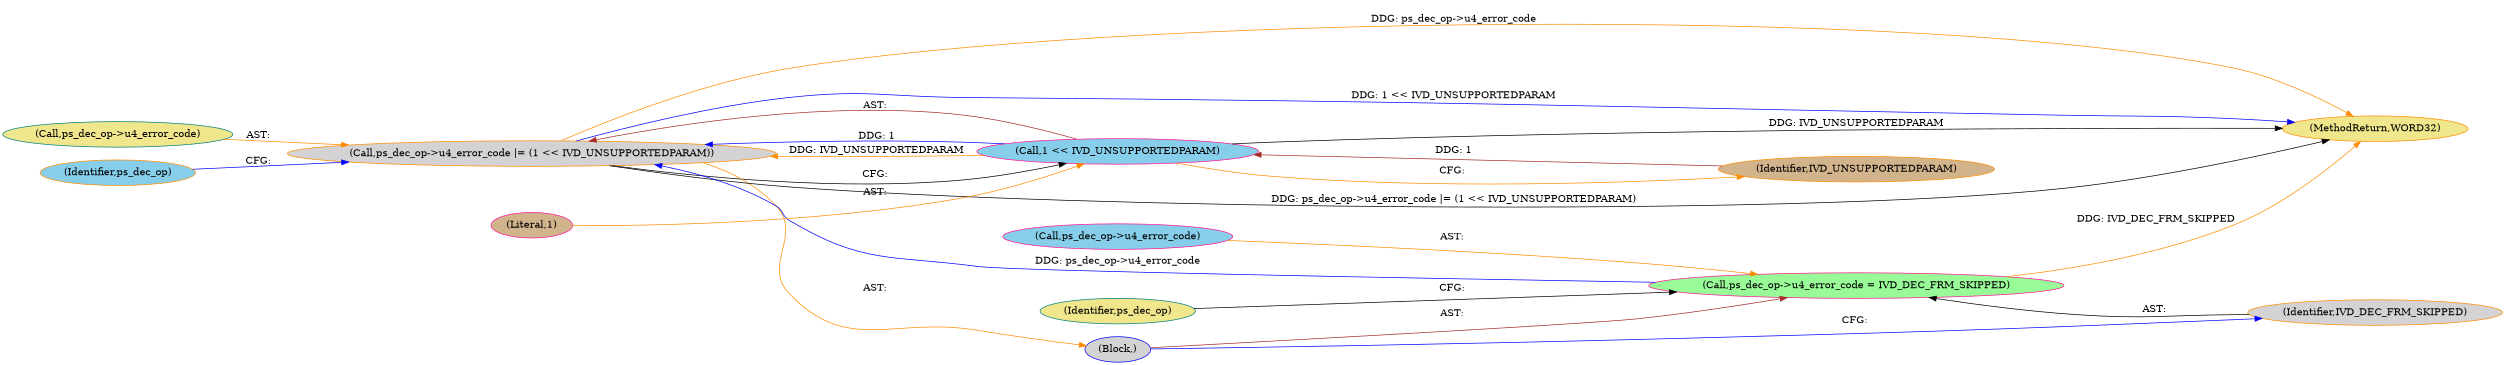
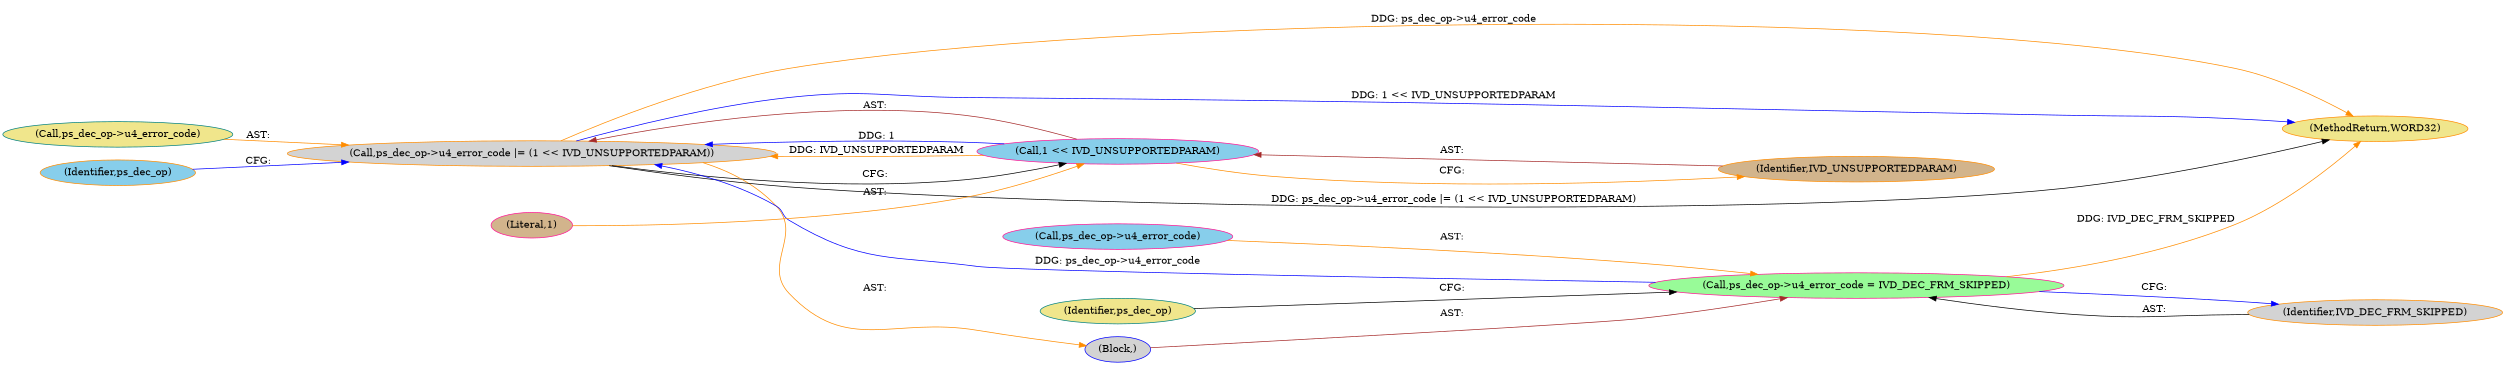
edge "(Call,1 << IVD_UNSUPPORTEDPARAM)" -> "(MethodReturn,WORD32)": removed, label "DDG: IVD_UNSUPPORTEDPARAM"
edge "(Identifier,IVD_UNSUPPORTEDPARAM)" -> "(Call,1 << IVD_UNSUPPORTEDPARAM)": label "DDG: 1" -> "AST: "
edge "(Block,)" -> "(Identifier,IVD_DEC_FRM_SKIPPED)": now "(Call,ps_dec_op->u4_error_code = IVD_DEC_FRM_SKIPPED)" -> "(Identifier,IVD_DEC_FRM_SKIPPED)"
